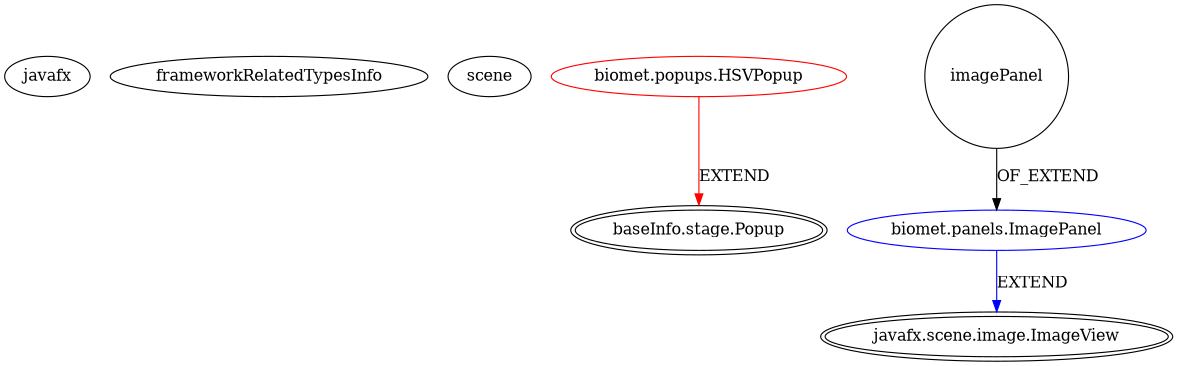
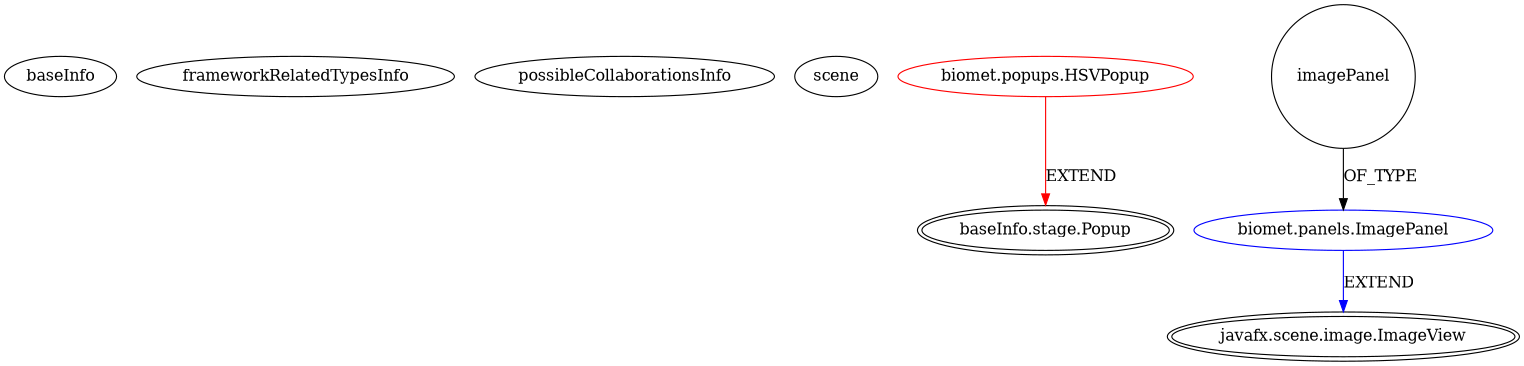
node "javafx": label "javafx" -> "baseInfo"
node "possibleCollaborationsInfo": added
edge "imagePanel" -> "biomet.panels.ImagePanel": label "OF_EXTEND" -> "OF_TYPE"
